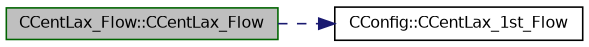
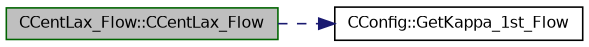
node "CConfig::CCentLax_1st_Flow": label "CConfig::CCentLax_1st_Flow" -> "CConfig::GetKappa_1st_Flow"
